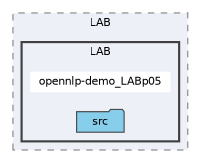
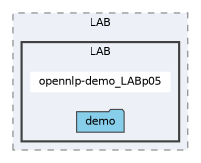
node "src": label "src" -> "demo"
